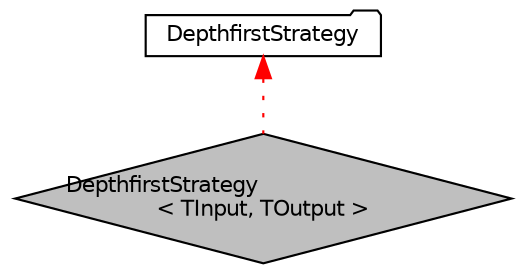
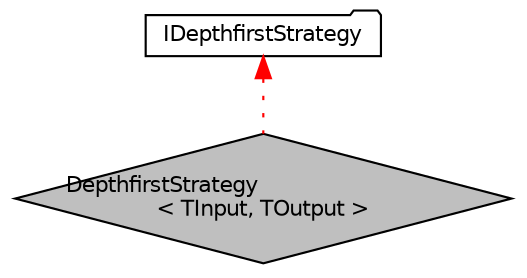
node "DepthfirstStrategy": label "DepthfirstStrategy" -> "IDepthfirstStrategy"
